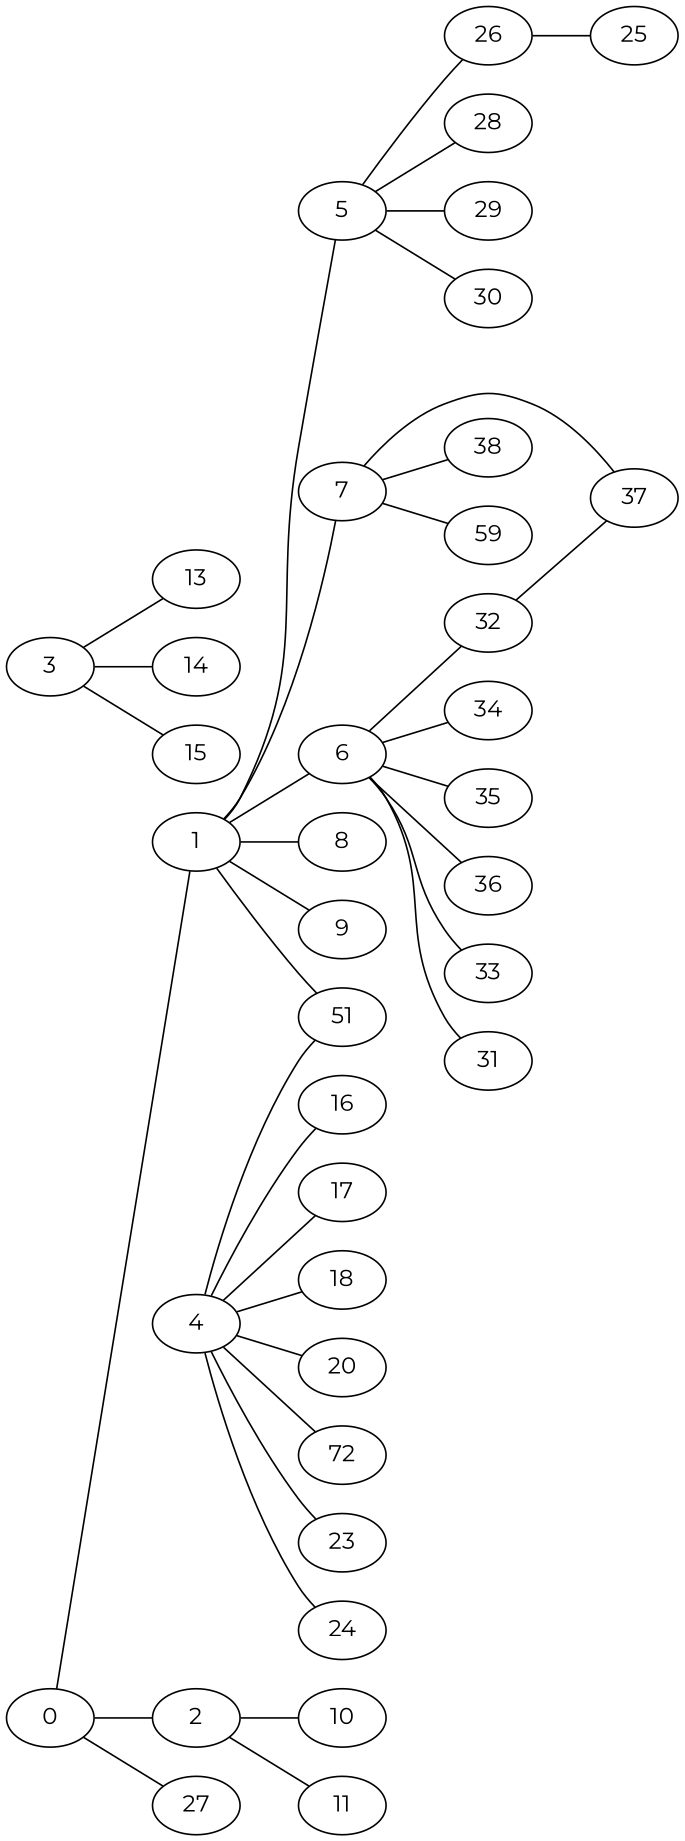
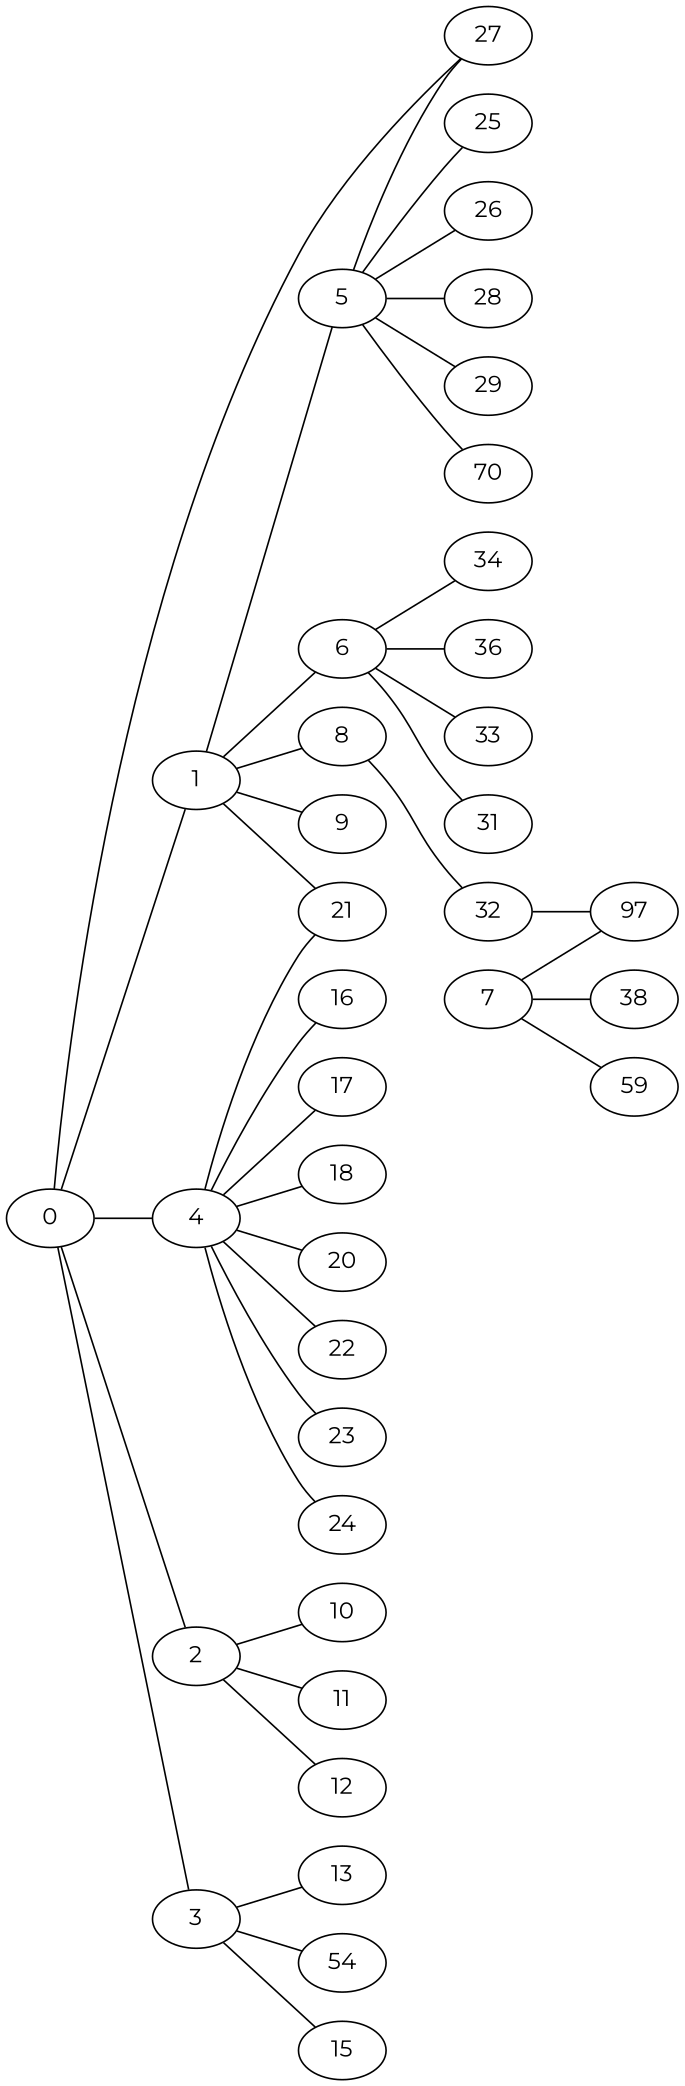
edge "26" -- "25": now "5" -- "25"
edge "27" -- "5": added
node "30": label "30" -> "70"
node "37": label "37" -> "97"
node "14": label "14" -> "54"
edge "7" -- "1": removed
edge "32" -- "6": now "32" -- "8"
node "35": removed
node "51": label "51" -> "21"
edge "0" -- "4": added
node "72": label "72" -> "22"
edge "0" -- "3": added
node "12": added
